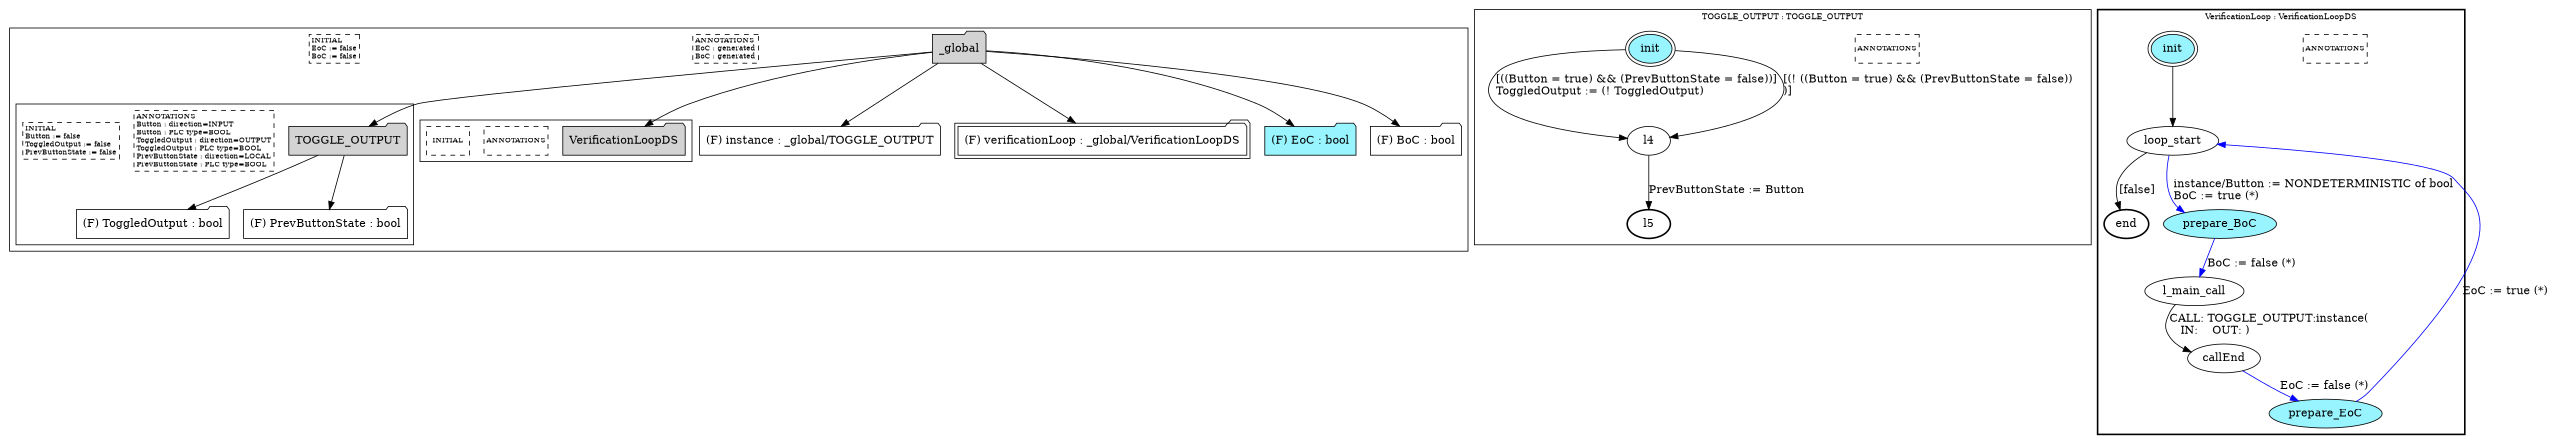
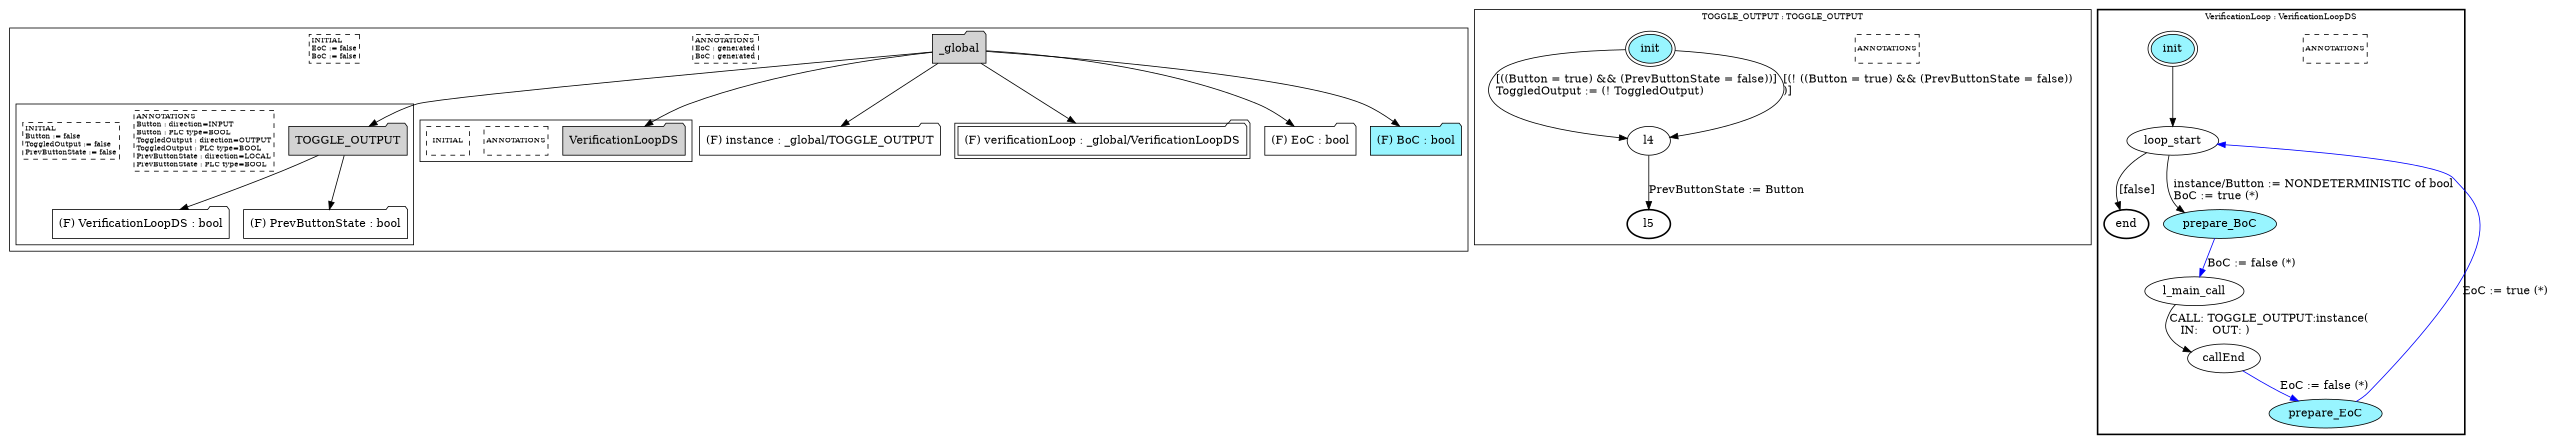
node "(F) EoC : bool": fillcolor cadetblue1 -> white
node "(F) BoC : bool": fillcolor white -> cadetblue1
edge "loop_start" -> "prepare_BoC": color blue -> black
node "(F) ToggledOutput : bool": label "(F) ToggledOutput : bool" -> "(F) VerificationLoopDS : bool"
